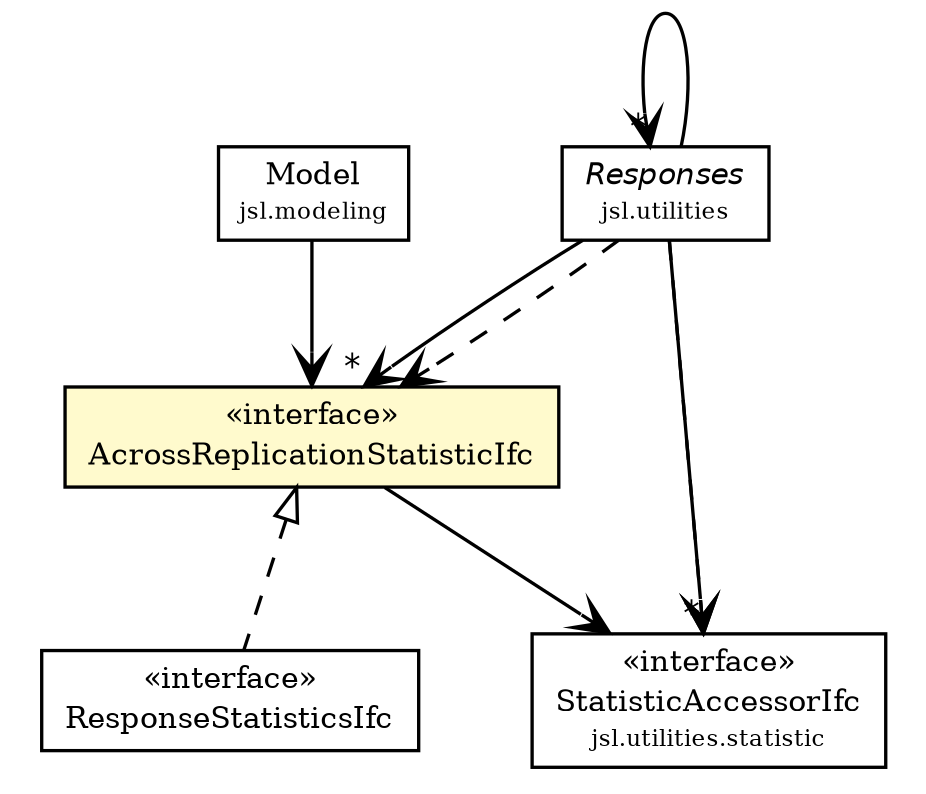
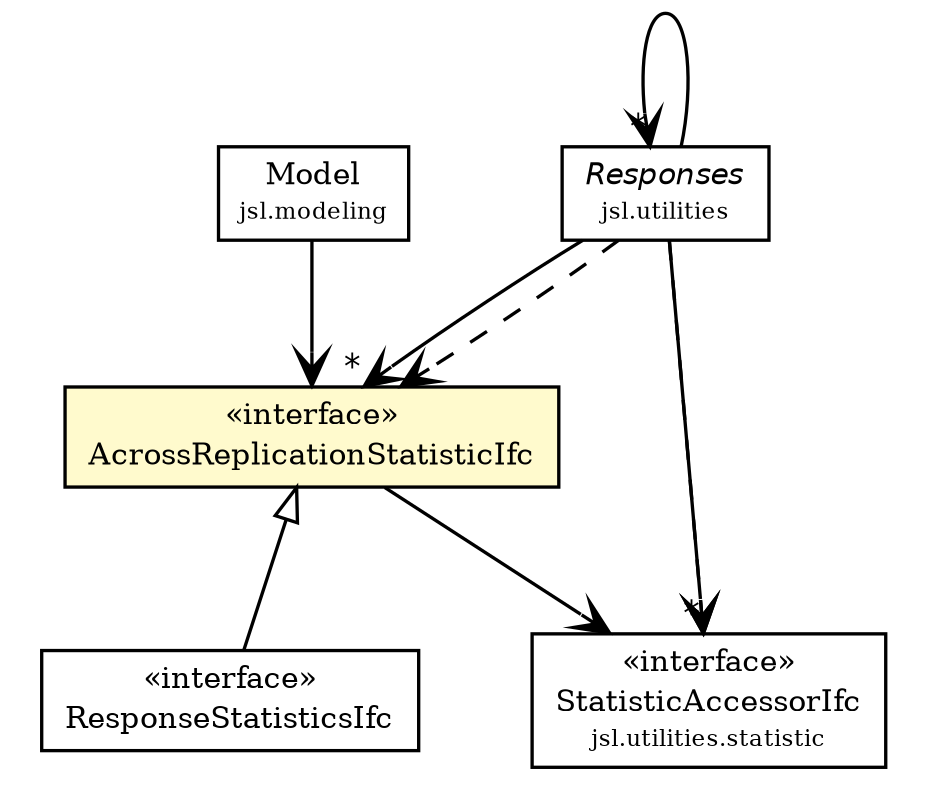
edge "ResponseStatisticsIfc" -> "AcrossReplicationStatisticIfc": style dashed -> solid
